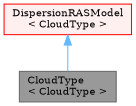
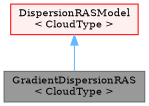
node "CloudType < CloudType >": label "CloudType < CloudType >" -> "GradientDispersionRAS < CloudType >"
